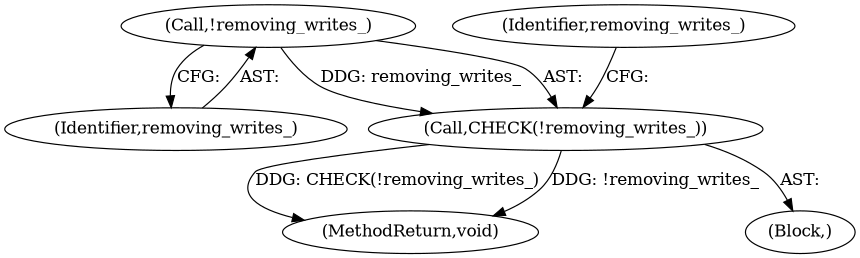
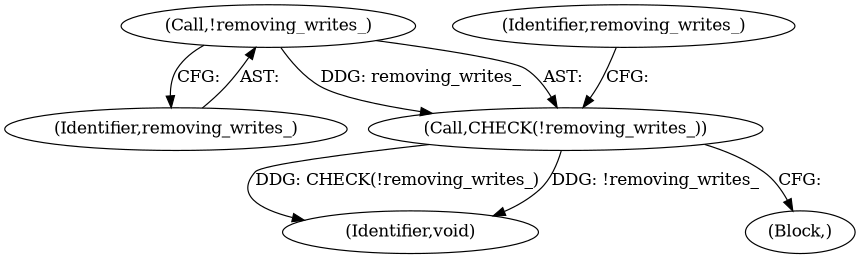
edge "(Call,CHECK(!removing_writes_))" -> "(Block,)": label "AST: " -> "CFG: "
node "(MethodReturn,void)": label "(MethodReturn,void)" -> "(Identifier,void)"
